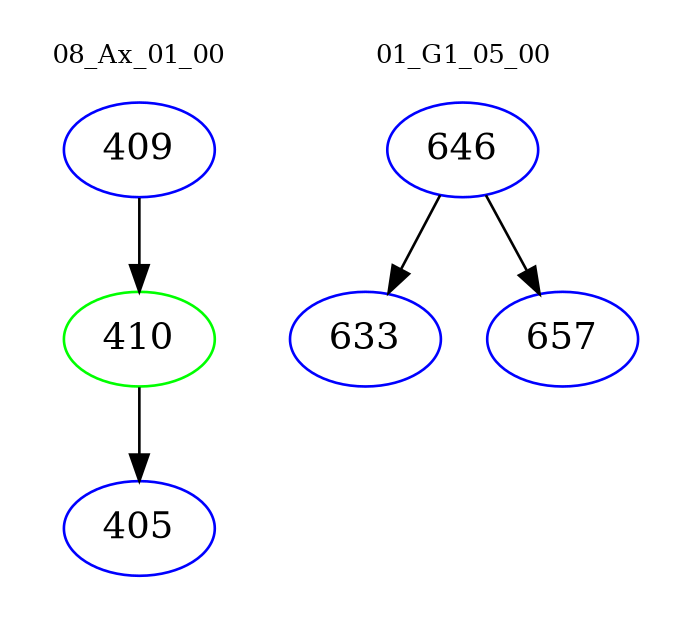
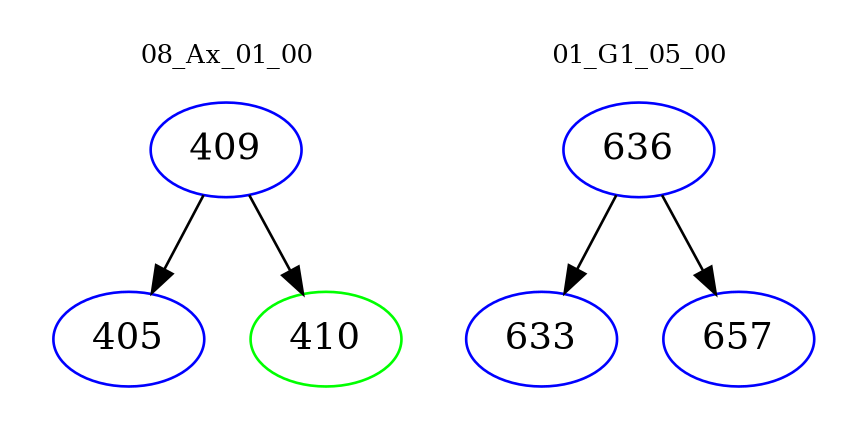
node "646": label "646" -> "636"
edge "410" -> "405": now "409" -> "405"
